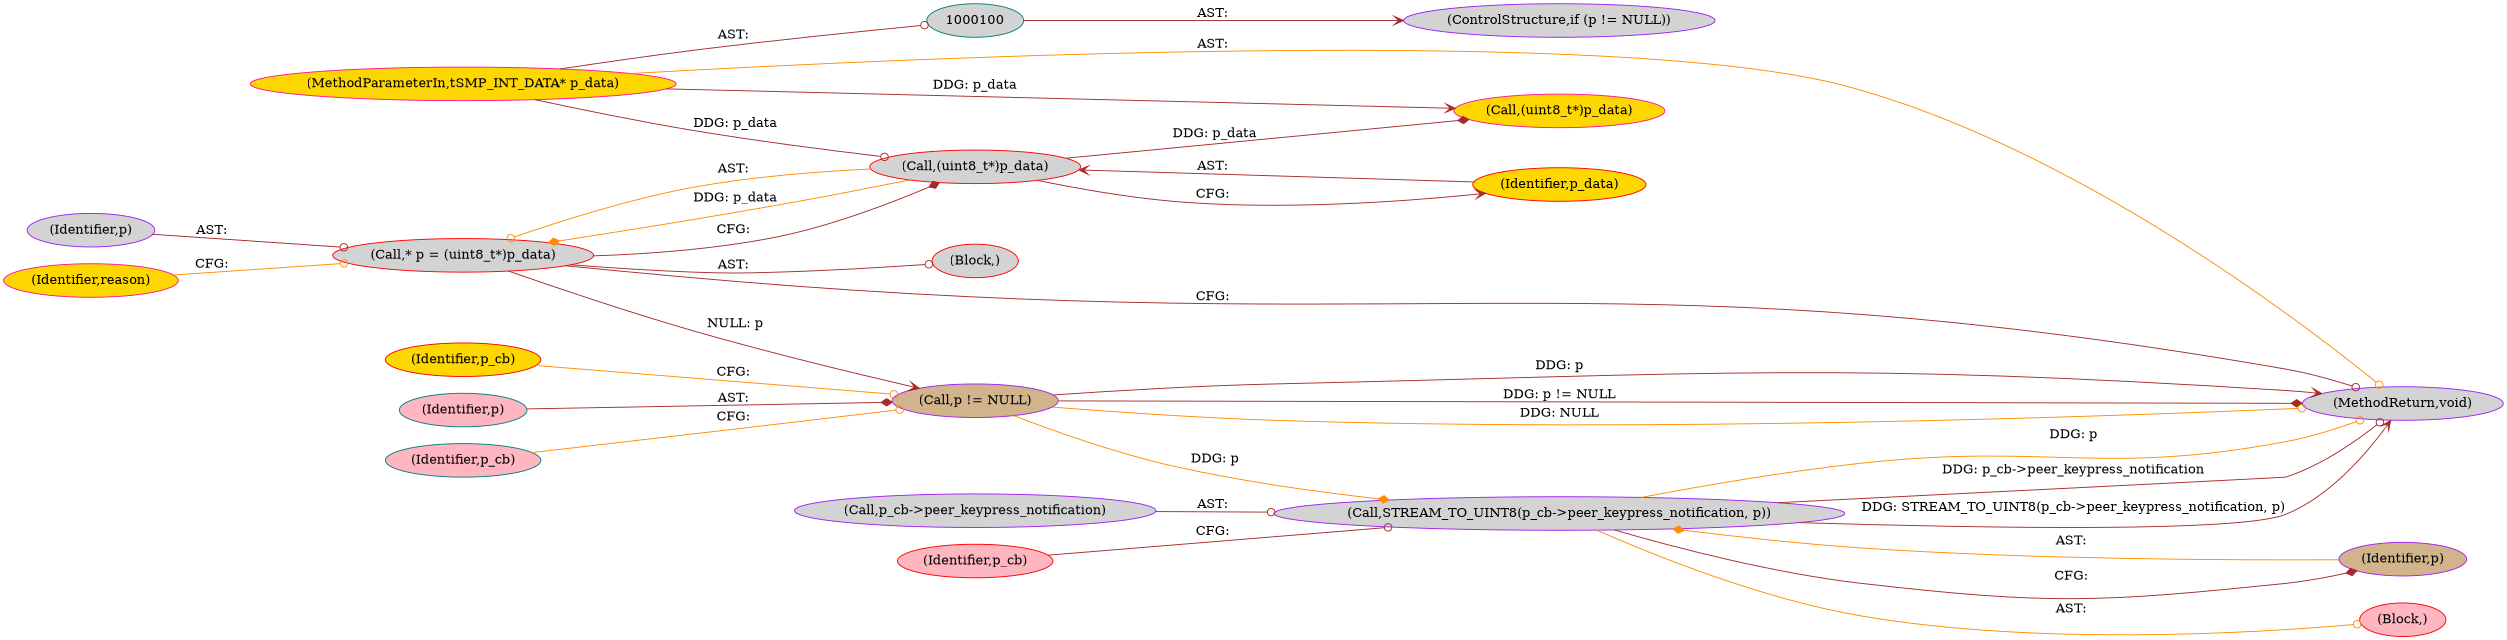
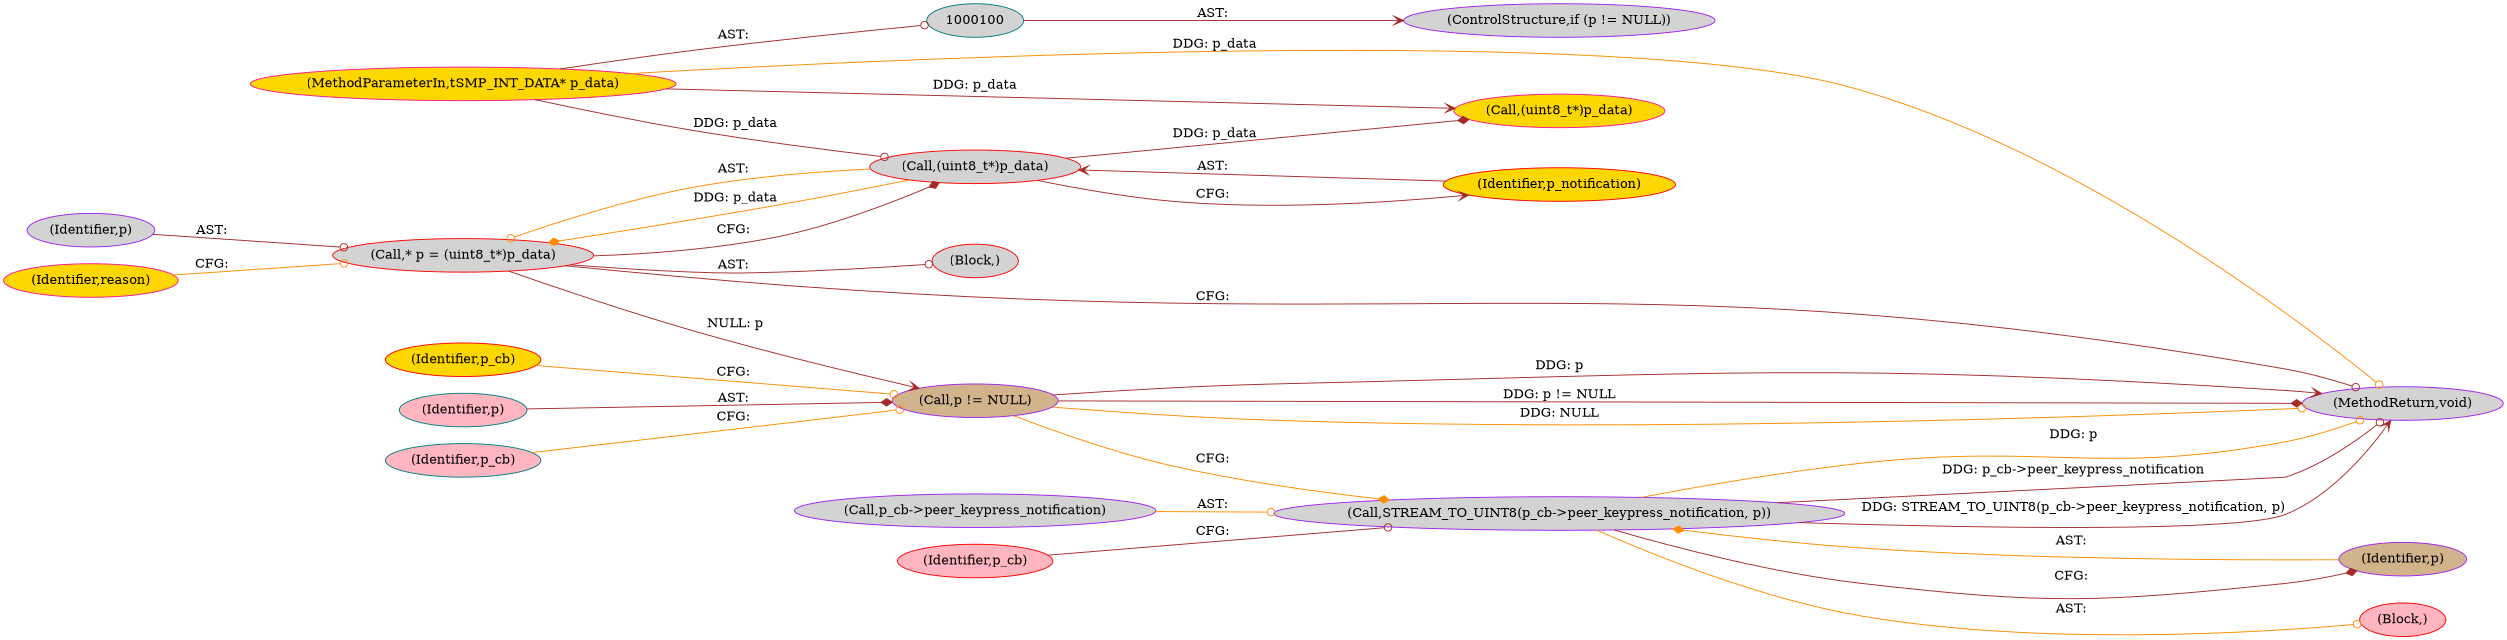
edge "(MethodParameterIn,tSMP_INT_DATA* p_data)" -> "(MethodReturn,void)": label "AST: " -> "DDG: p_data"
node "(Identifier,p_data)": label "(Identifier,p_data)" -> "(Identifier,p_notification)"
edge "(Call,p != NULL)" -> "(Call,STREAM_TO_UINT8(p_cb->peer_keypress_notification, p))": label "DDG: p" -> "CFG: "
edge "(Call,p_cb->peer_keypress_notification)" -> "(Call,STREAM_TO_UINT8(p_cb->peer_keypress_notification, p))": color brown -> darkorange
